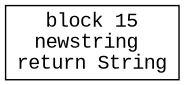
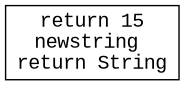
node "block 15 newstring return String": label "block 15 newstring return String" -> "return 15 newstring return String"
